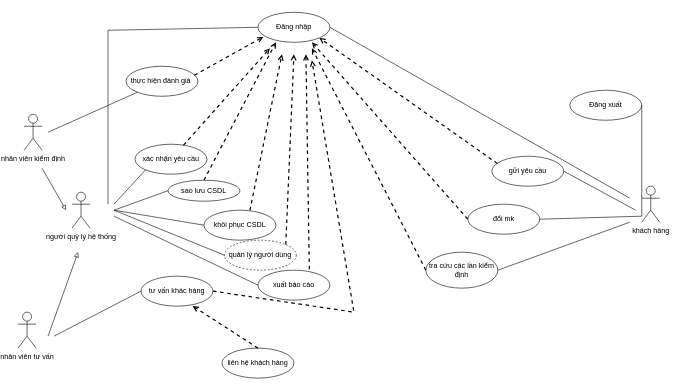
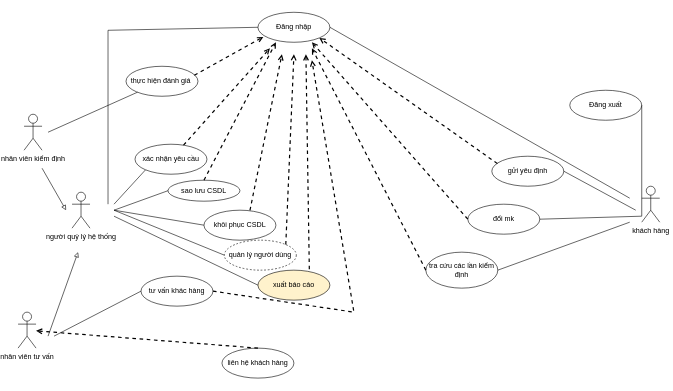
node "gửi yêu cầu": label "gửi yêu cầu" -> "gửi yêu định"
node "xuất báo cáo": fillcolor #ffffff -> #fff2cc
edge "liên hệ khách hàng" -> "tư vấn khác hàng": now "liên hệ khách hàng" -> "nhân viên tư vấn"
